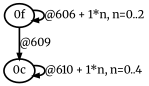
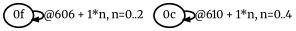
edge "0f" -> "0c": removed, label "@609"
